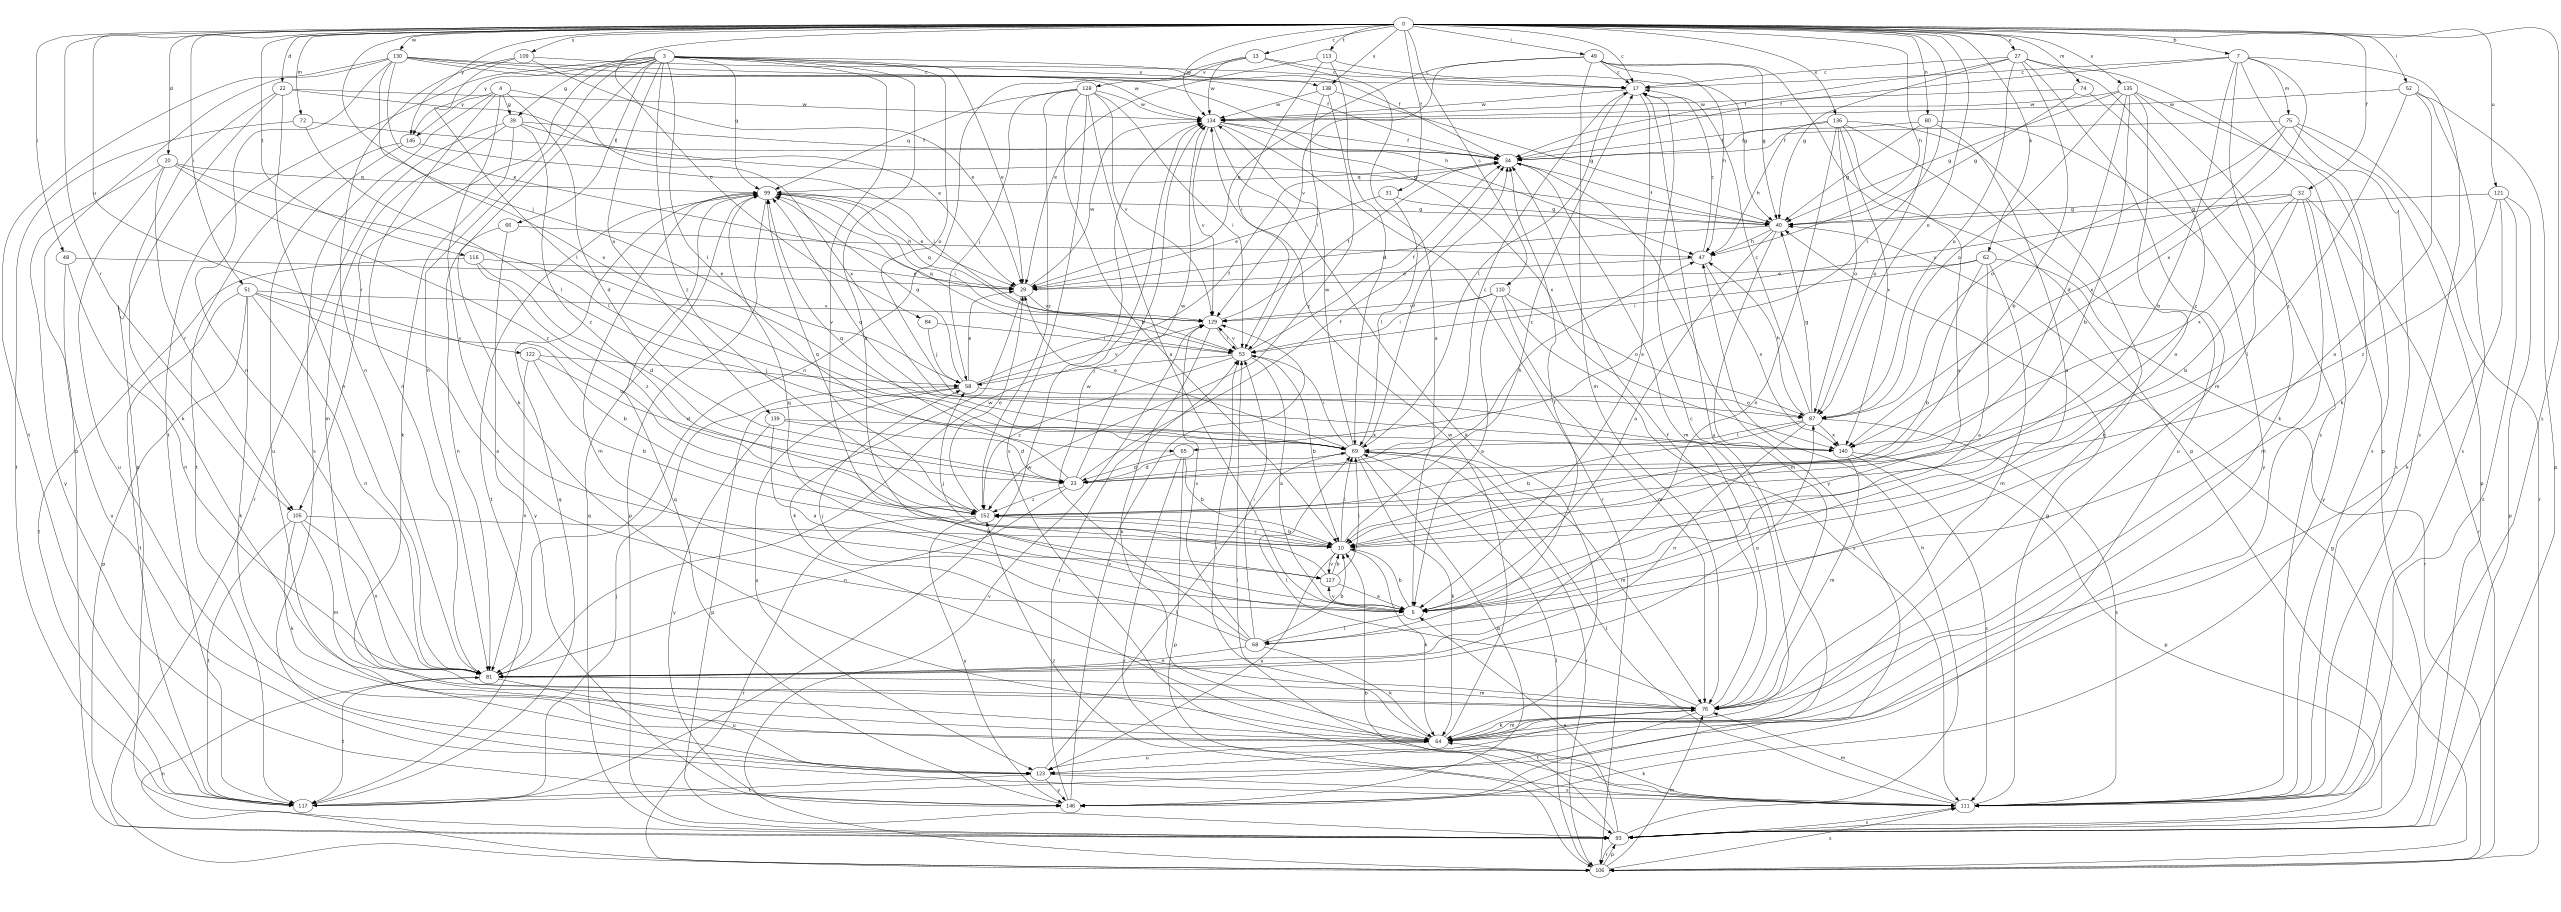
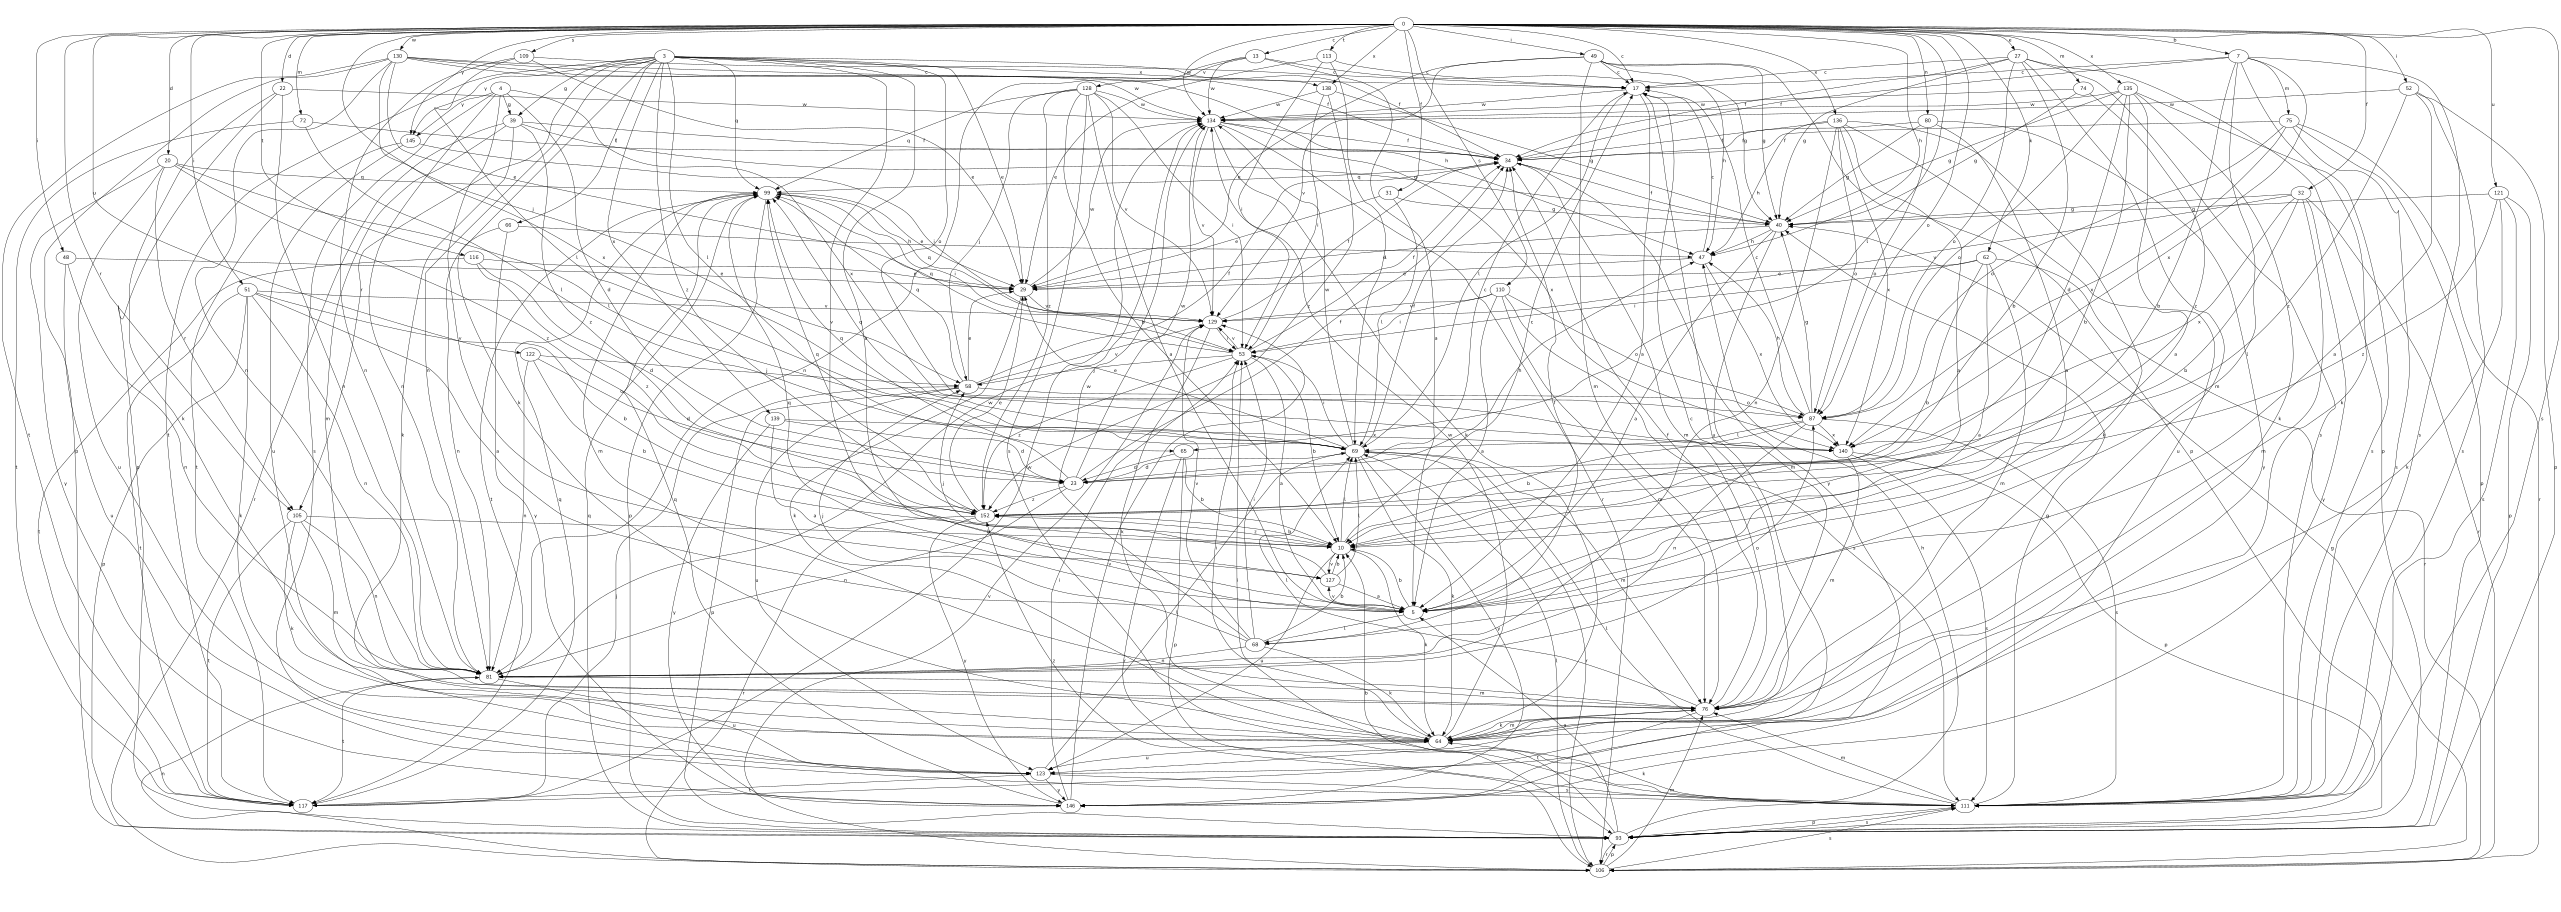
edge "22" -> "29": removed, label "e"
edge "99" -> "40": removed, label "g"
node "84": removed
edge "69" -> "146": label "b" -> "y"
edge "111" -> "93": added, label "p"
